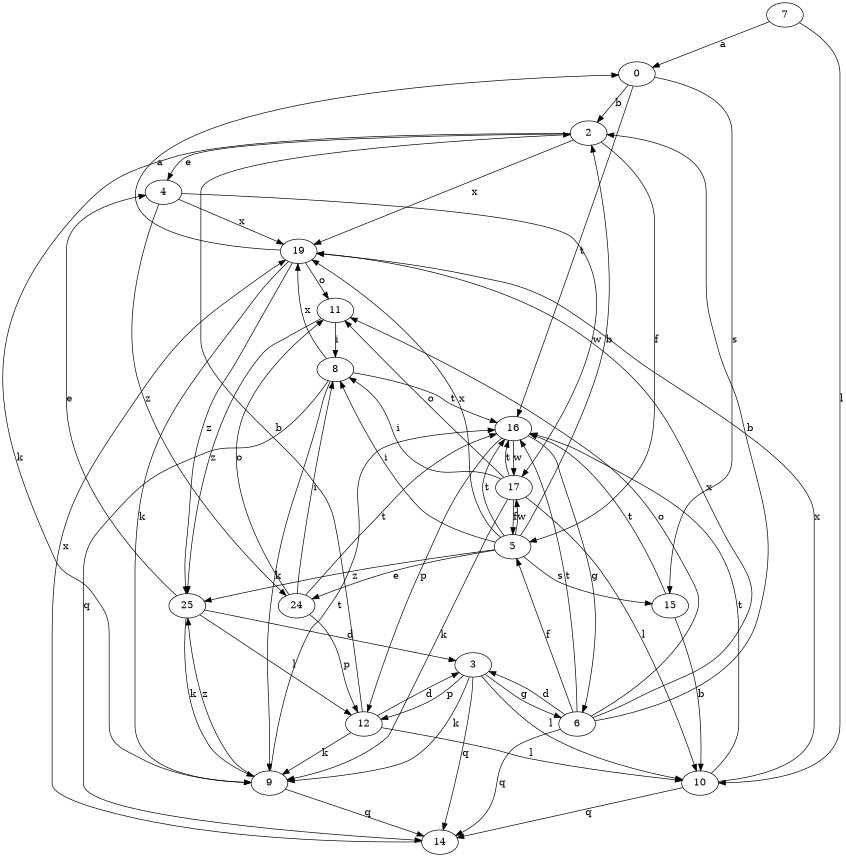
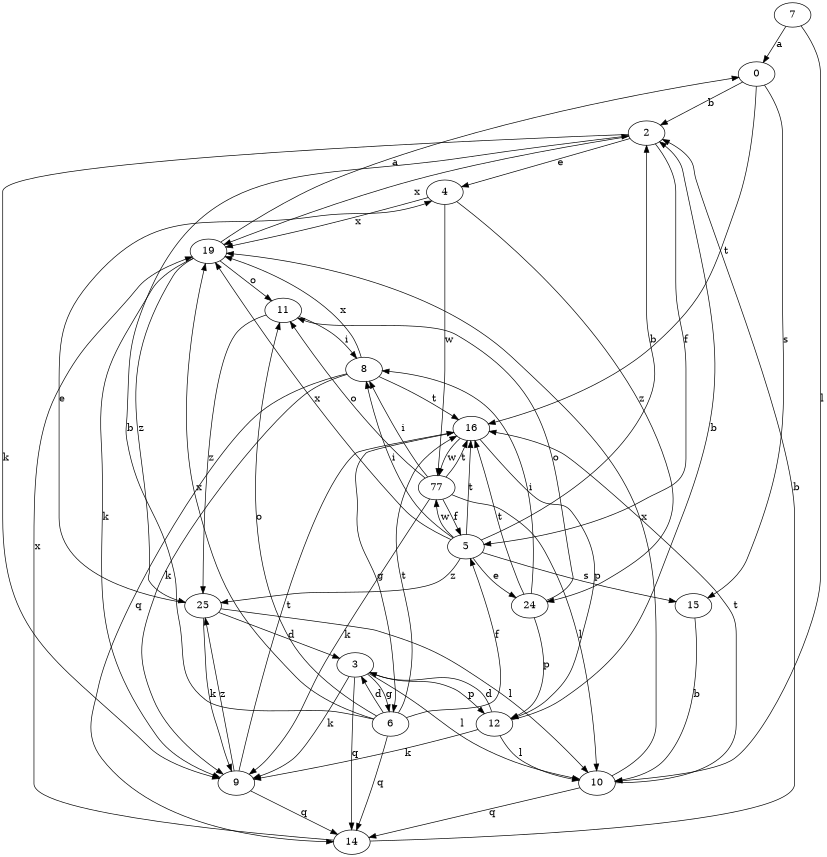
node "17": label "17" -> "77"
edge "15" -> "16": removed, label "t"
edge "25" -> "12": now "25" -> "10"
edge "14" -> "2": added, label "b"
